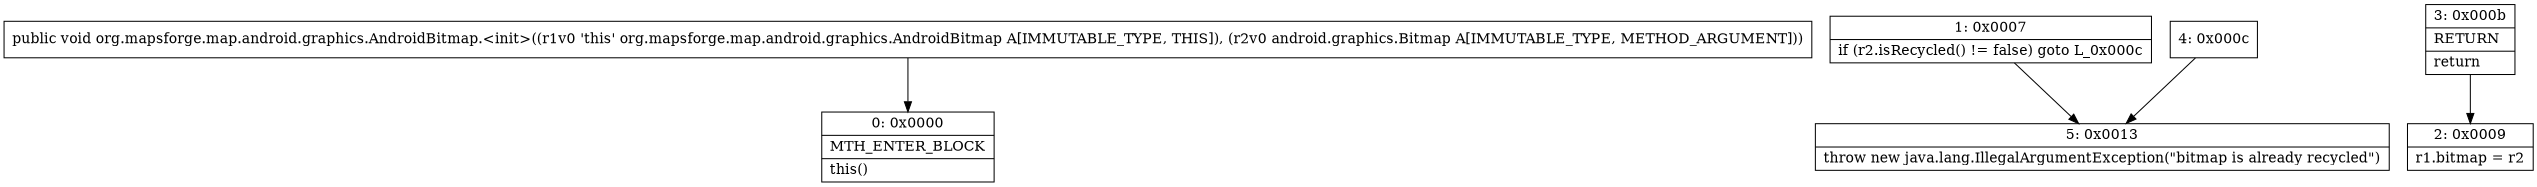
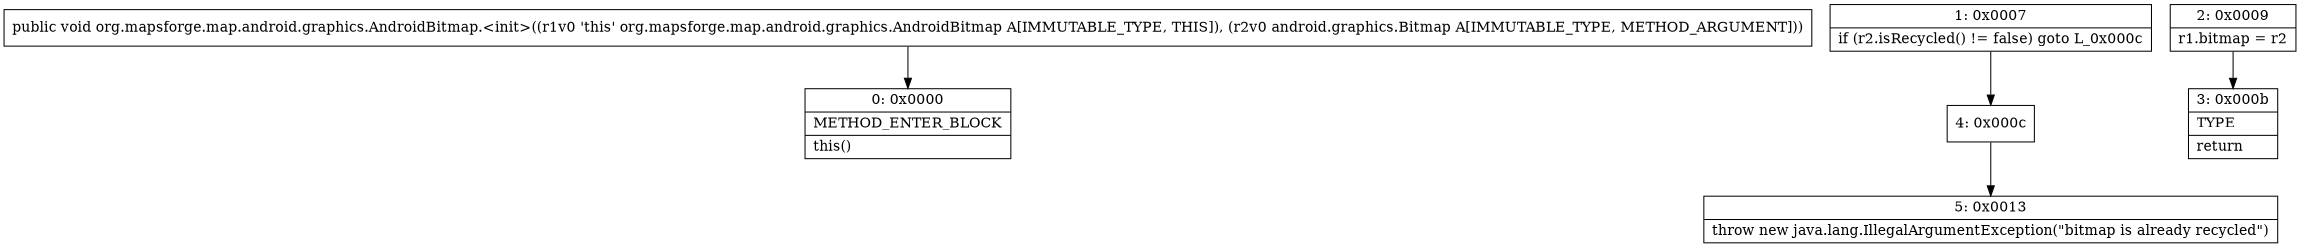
node "3: 0x000b": text "RETURN" -> "TYPE"
edge "1: 0x0007" -> "5: 0x0013": now "1: 0x0007" -> "4: 0x000c"
edge "3: 0x000b" -> "2: 0x0009": reversed
node "0: 0x0000": text "MTH_ENTER_BLOCK" -> "METHOD_ENTER_BLOCK"
